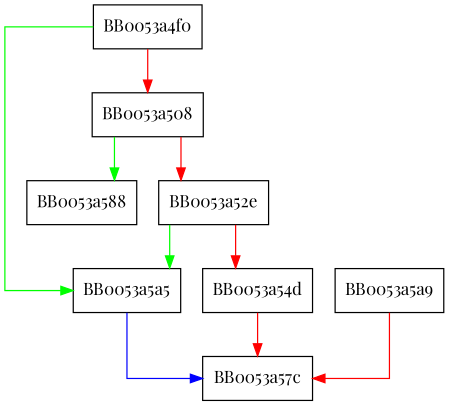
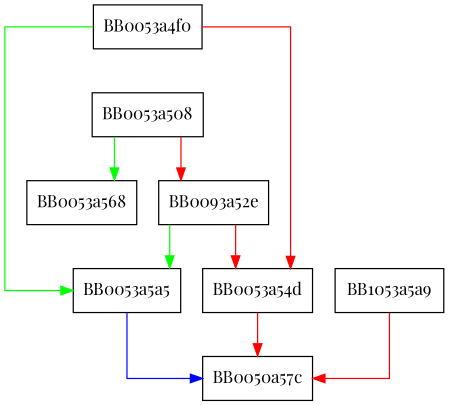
edge "BB0053a4f0" -> "BB0053a508": now "BB0053a4f0" -> "BB0053a54d"
node "BB0053a588": label "BB0053a588" -> "BB0053a568"
node "BB0053a52e": label "BB0053a52e" -> "BB0093a52e"
node "BB0053a5a9": label "BB0053a5a9" -> "BB1053a5a9"
node "BB0053a57c": label "BB0053a57c" -> "BB0050a57c"
